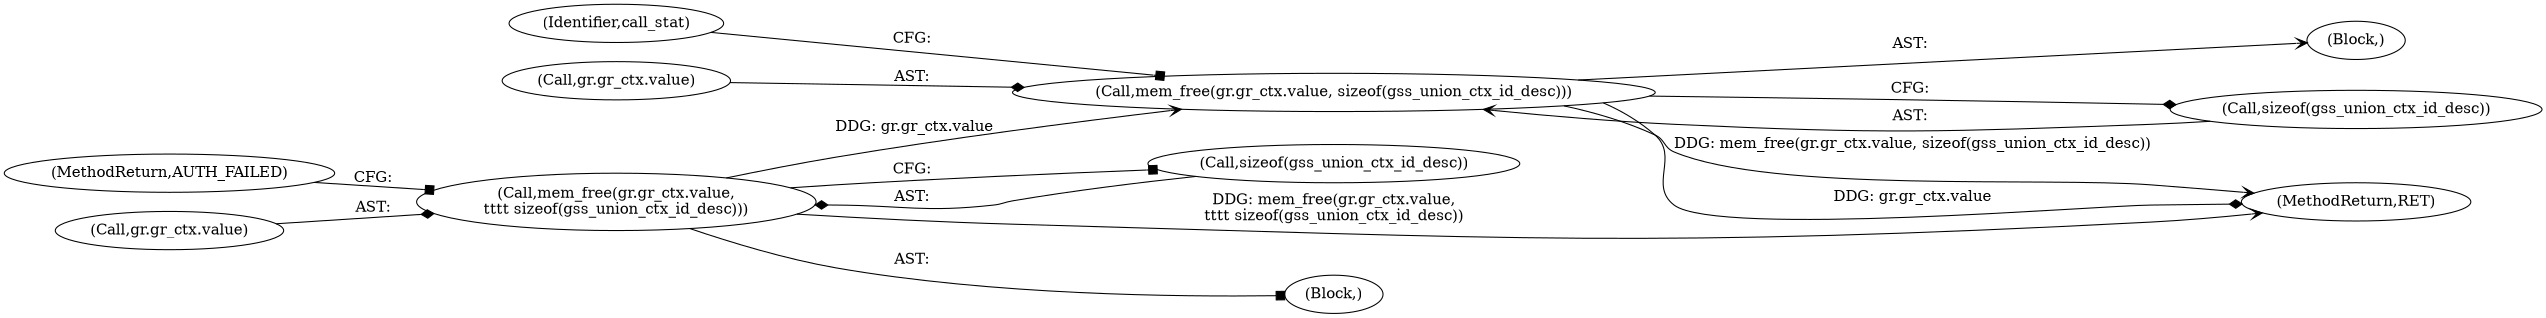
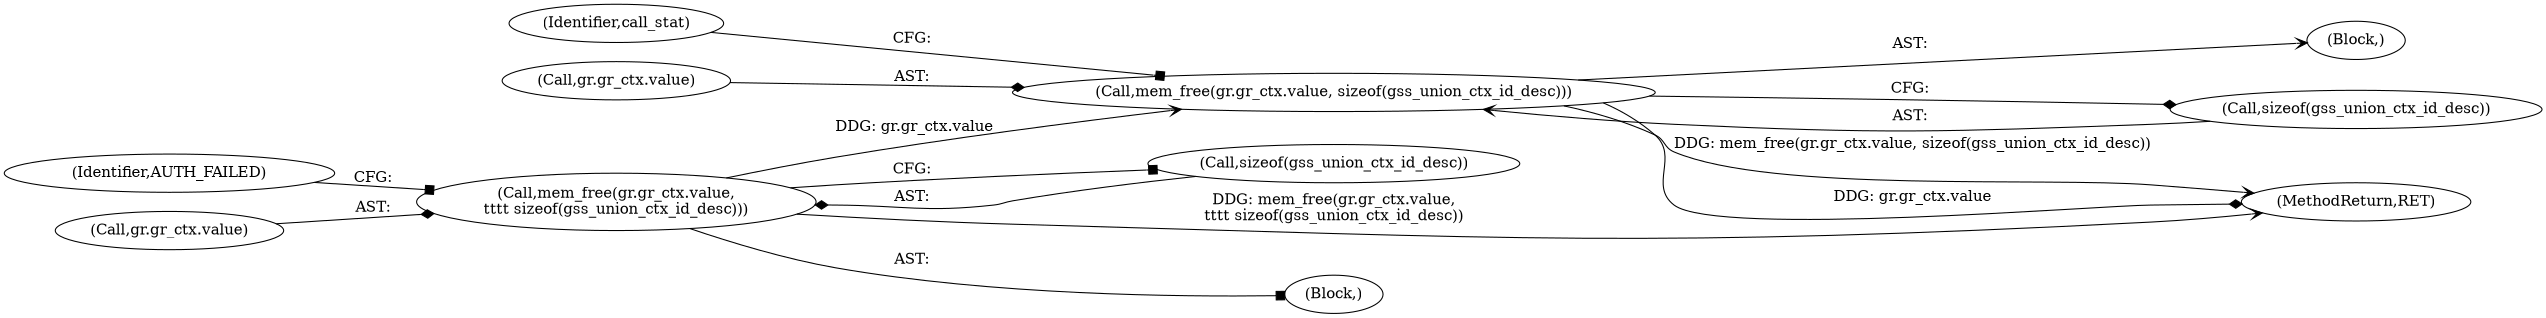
node "(MethodReturn,AUTH_FAILED)": label "(MethodReturn,AUTH_FAILED)" -> "(Identifier,AUTH_FAILED)"
